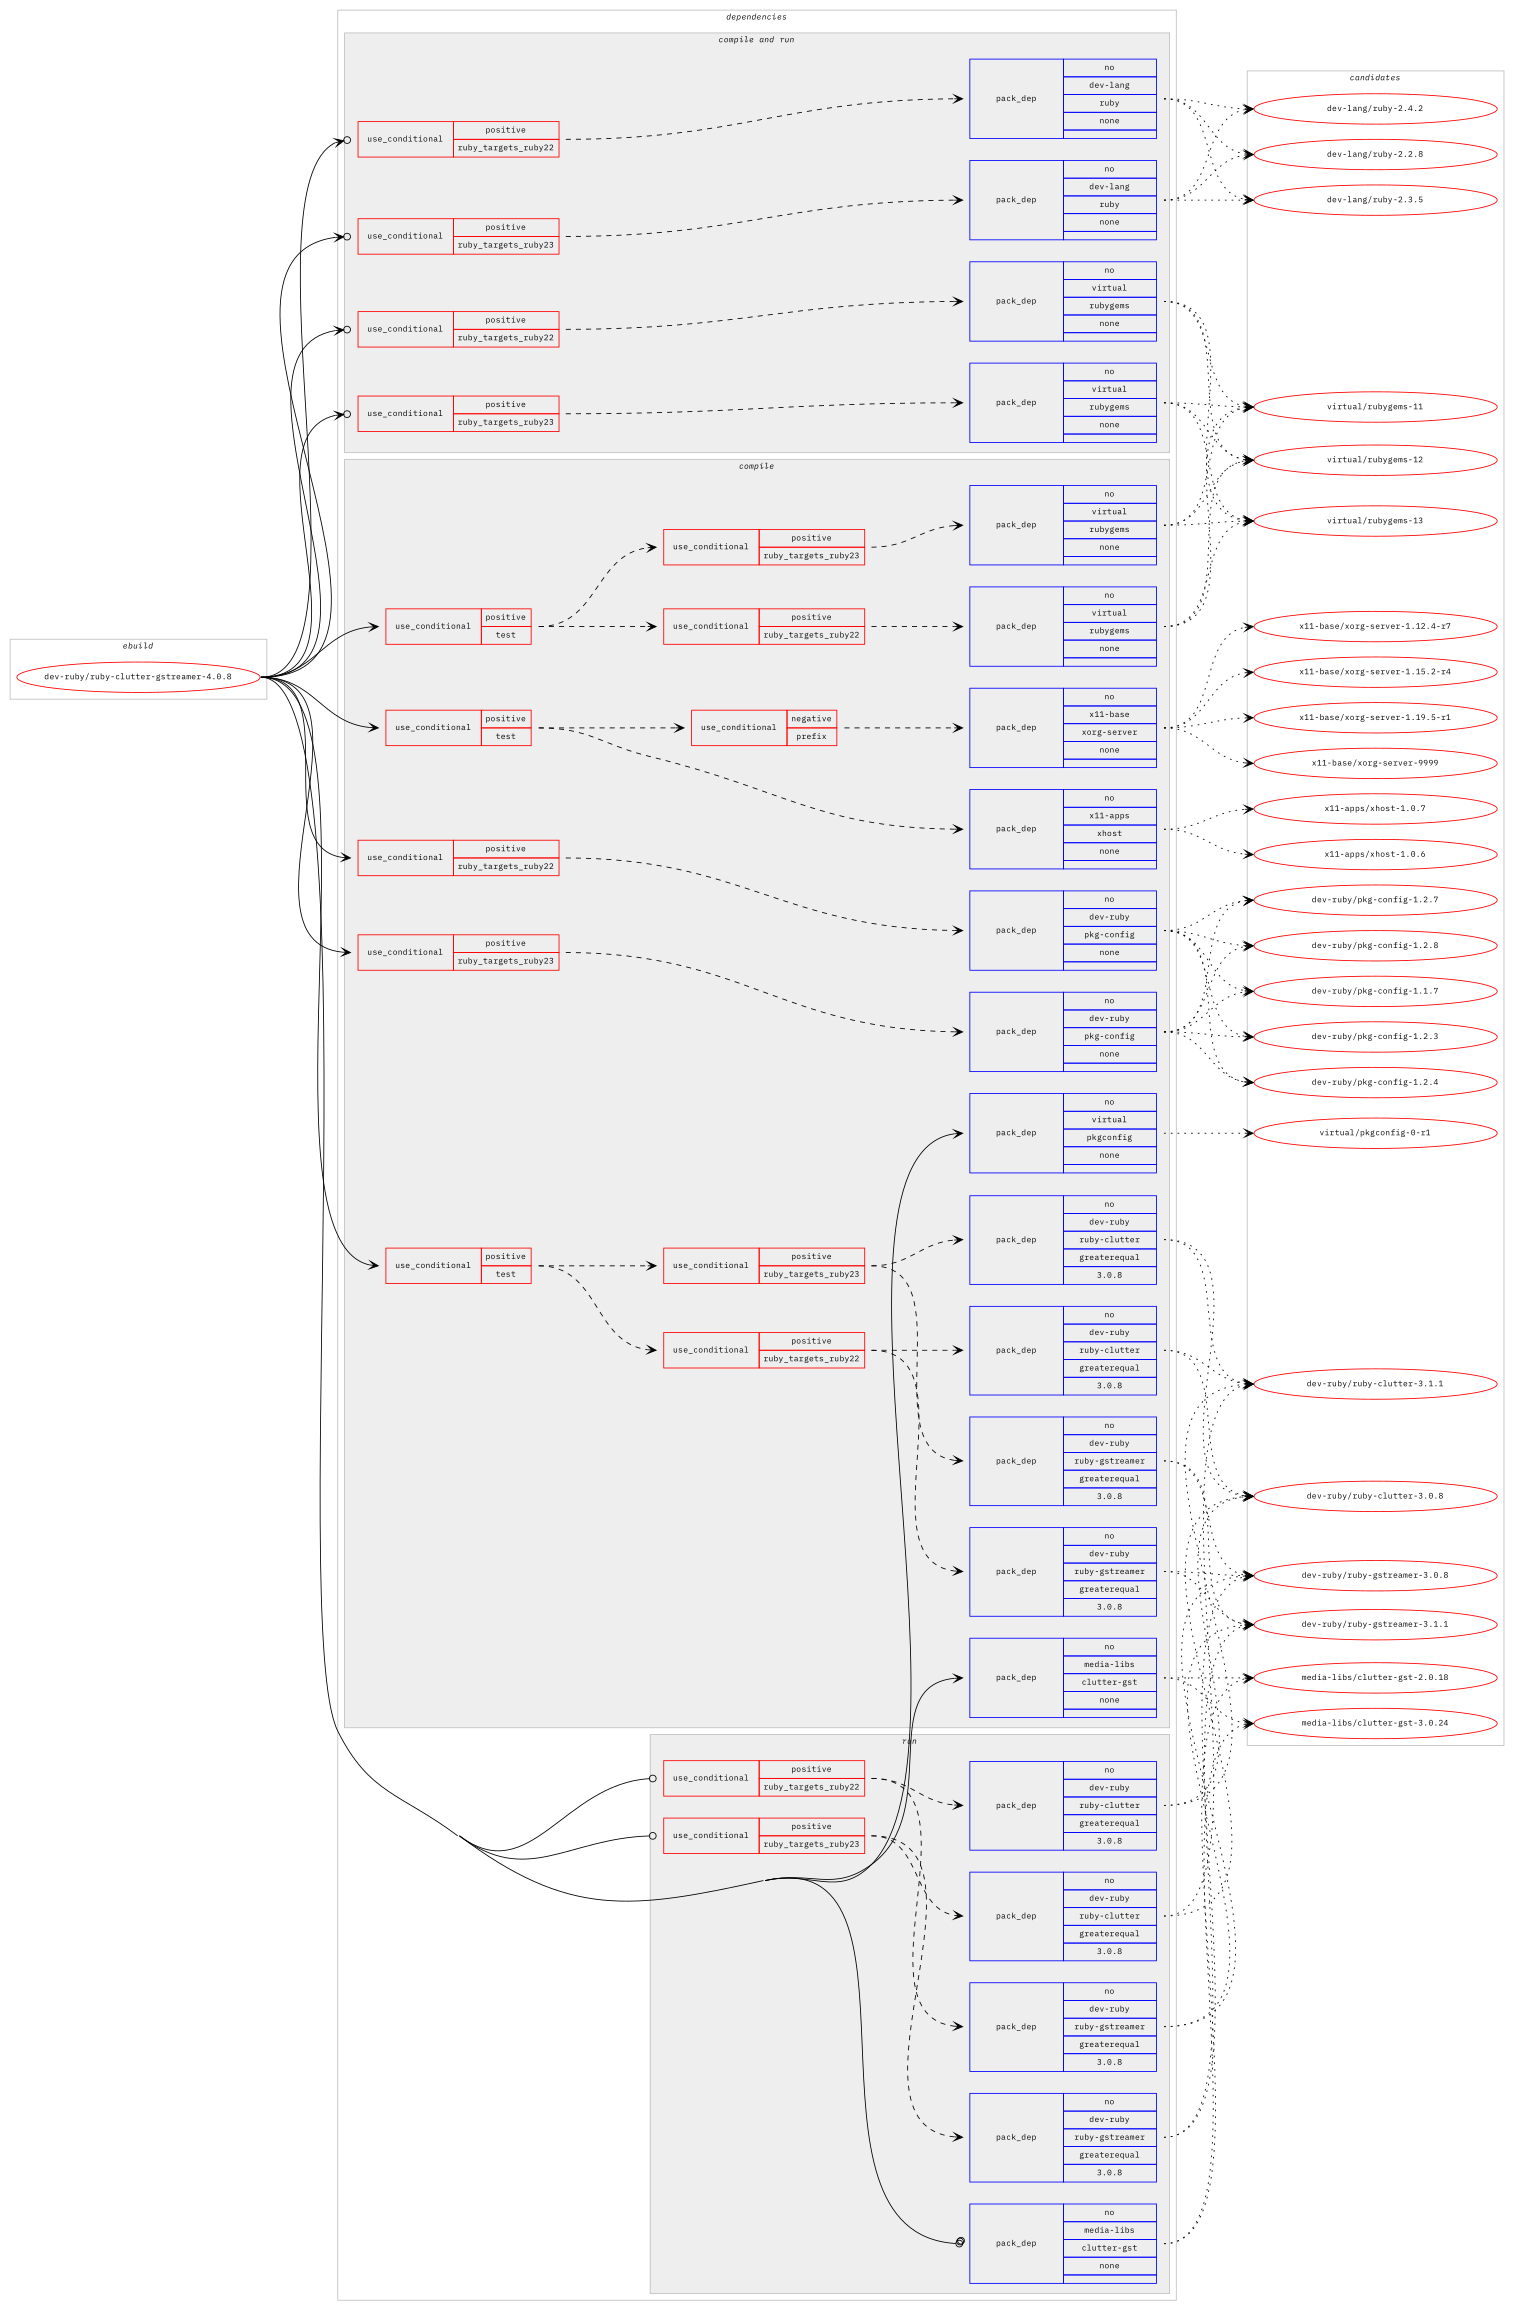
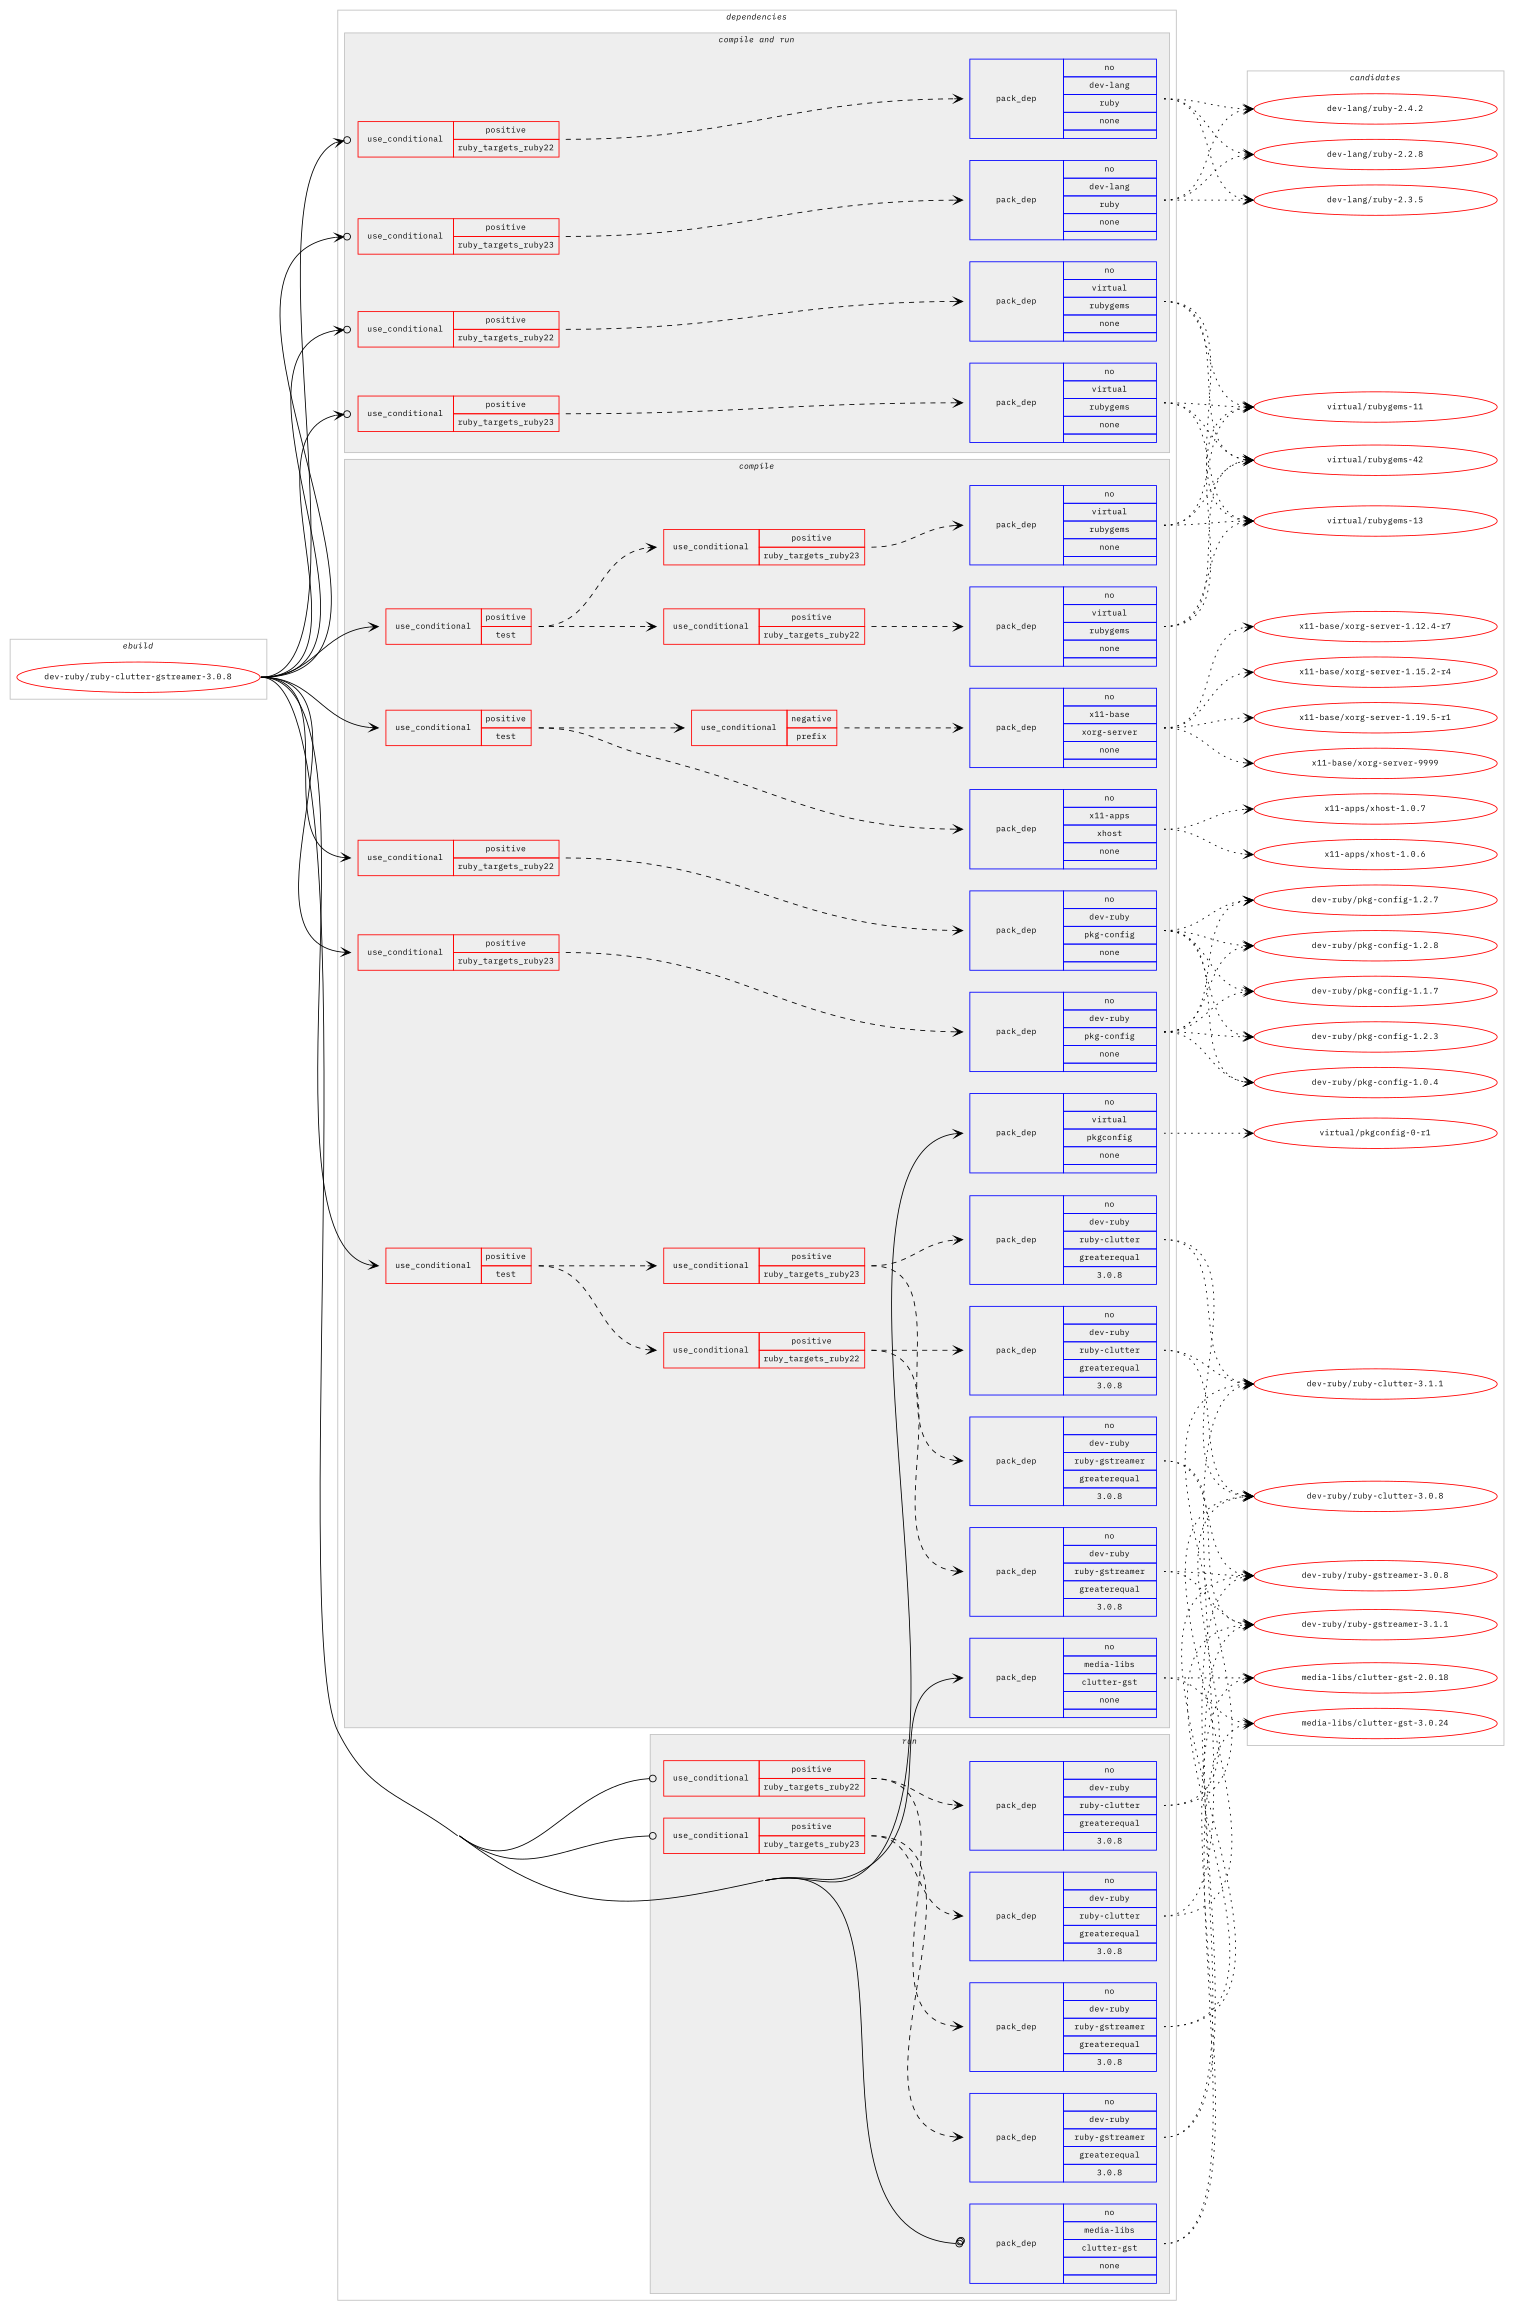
node "virtual/rubygems-12": label "virtual/rubygems-12" -> "virtual/rubygems-42"
node "dev-ruby/ruby-clutter-gstreamer-4.0.8": label "dev-ruby/ruby-clutter-gstreamer-4.0.8" -> "dev-ruby/ruby-clutter-gstreamer-3.0.8"
node "dev-ruby/pkg-config-1.2.4": label "dev-ruby/pkg-config-1.2.4" -> "dev-ruby/pkg-config-1.0.4"
